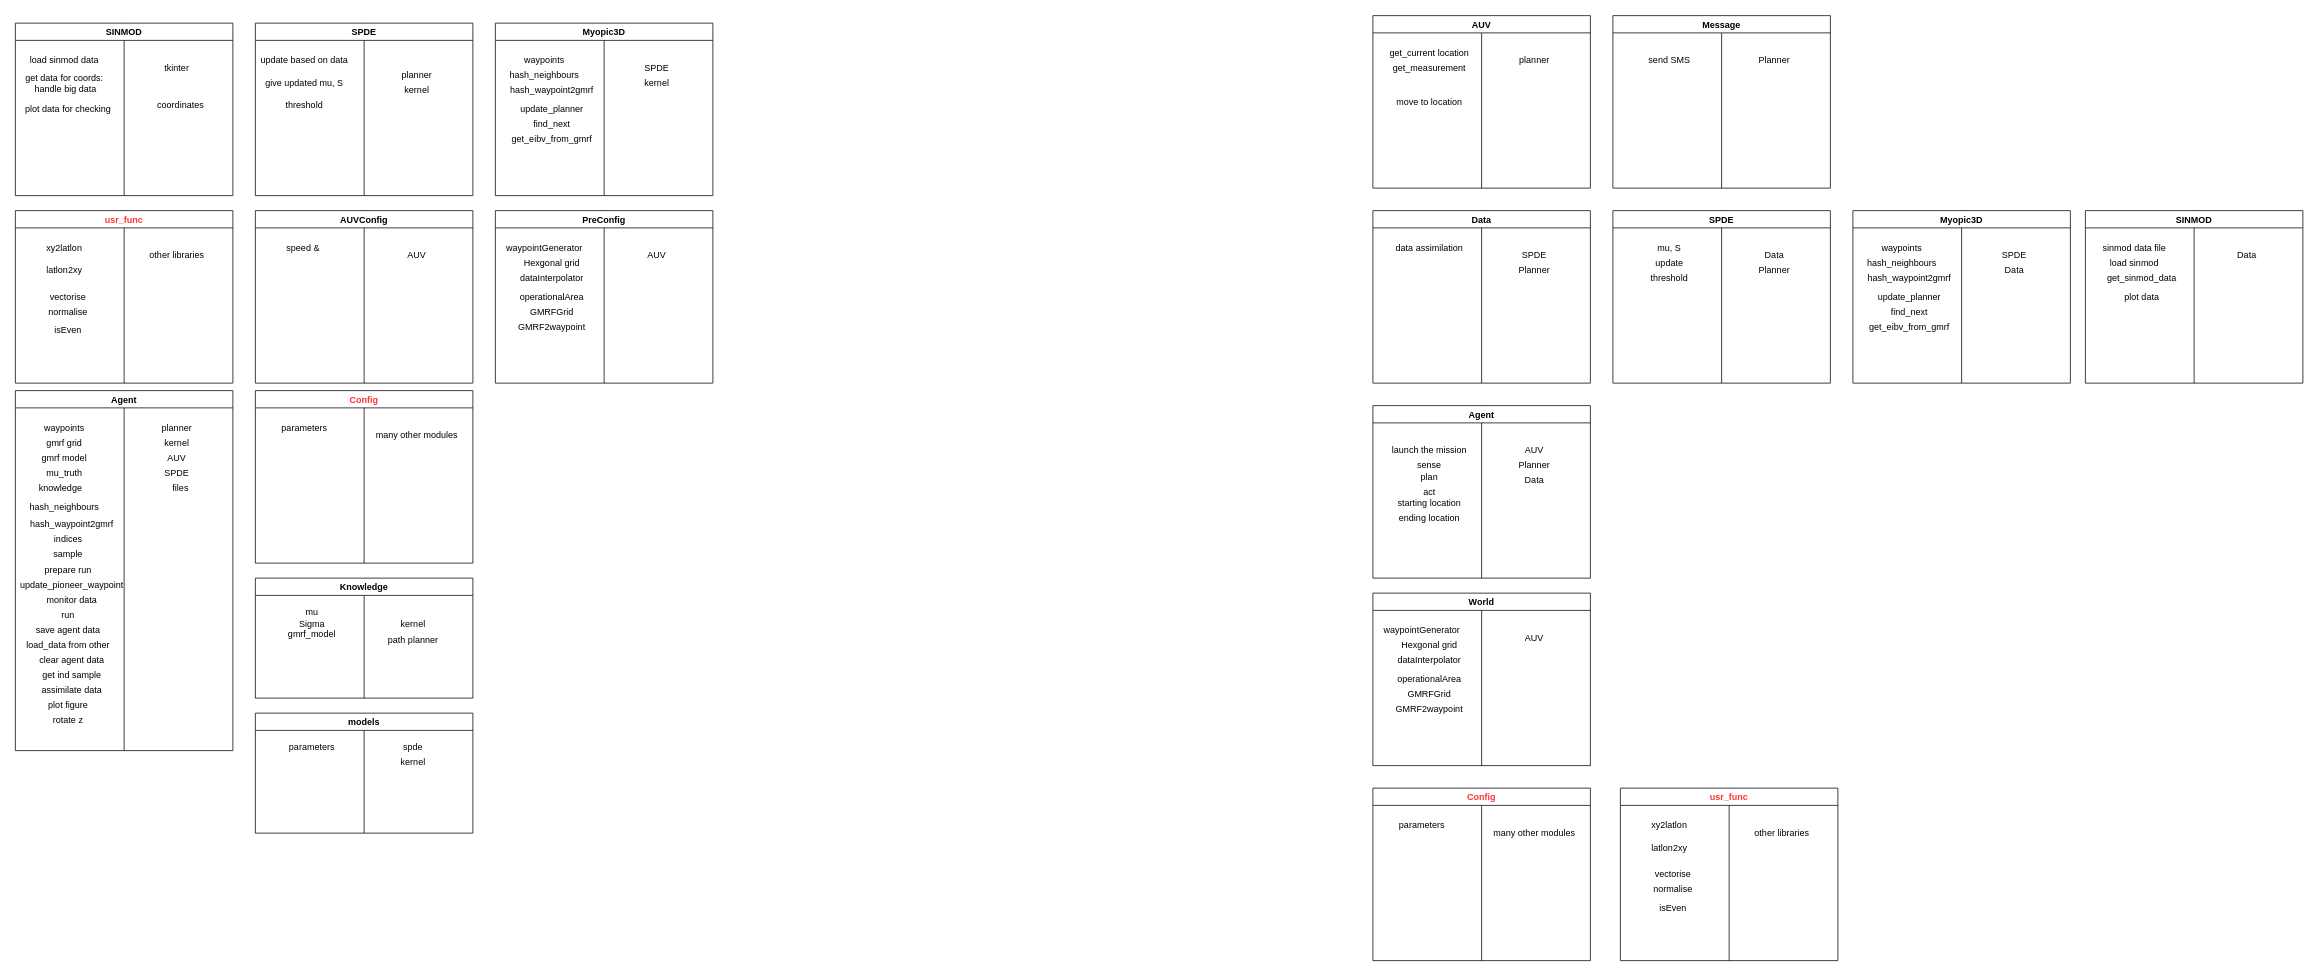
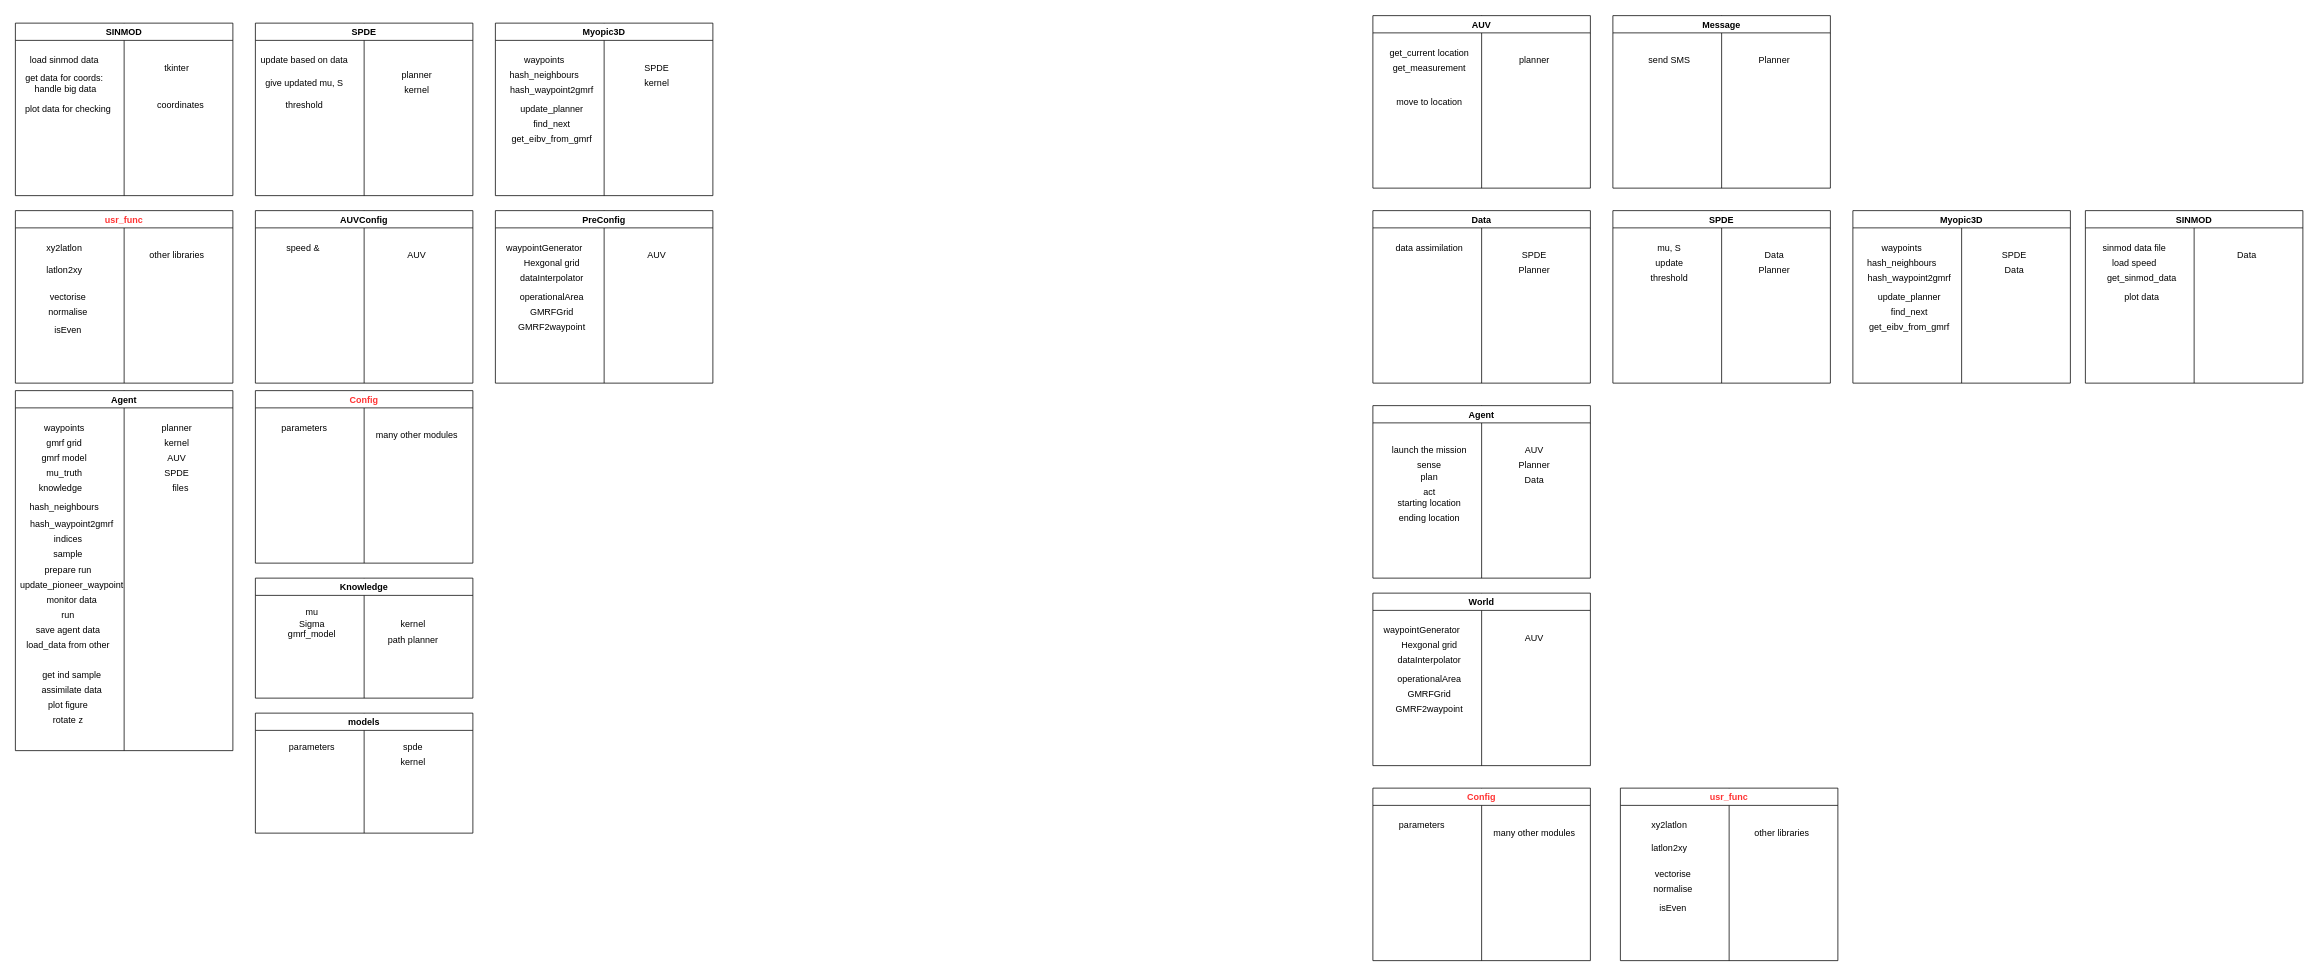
node "load sinmod": label "load sinmod" -> "load speed"
node "clear agent data": removed
